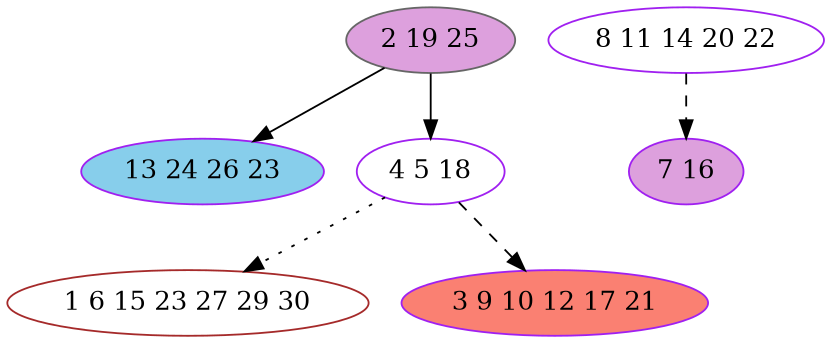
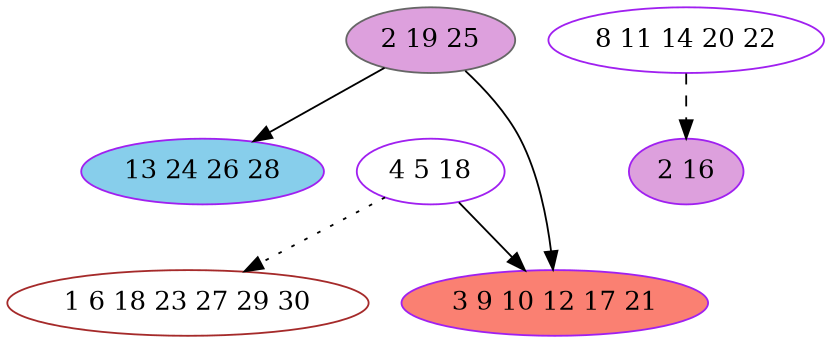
edge "2 19 25" -> "4 5 18": now "2 19 25" -> "3 9 10 12 17 21"
node "13 24 26 23": label "13 24 26 23" -> "13 24 26 28"
node "7 16": label "7 16" -> "2 16"
edge "4 5 18" -> "3 9 10 12 17 21": style dashed -> solid
node "1 6 15 23 27 29 30": label "1 6 15 23 27 29 30" -> "1 6 18 23 27 29 30"
